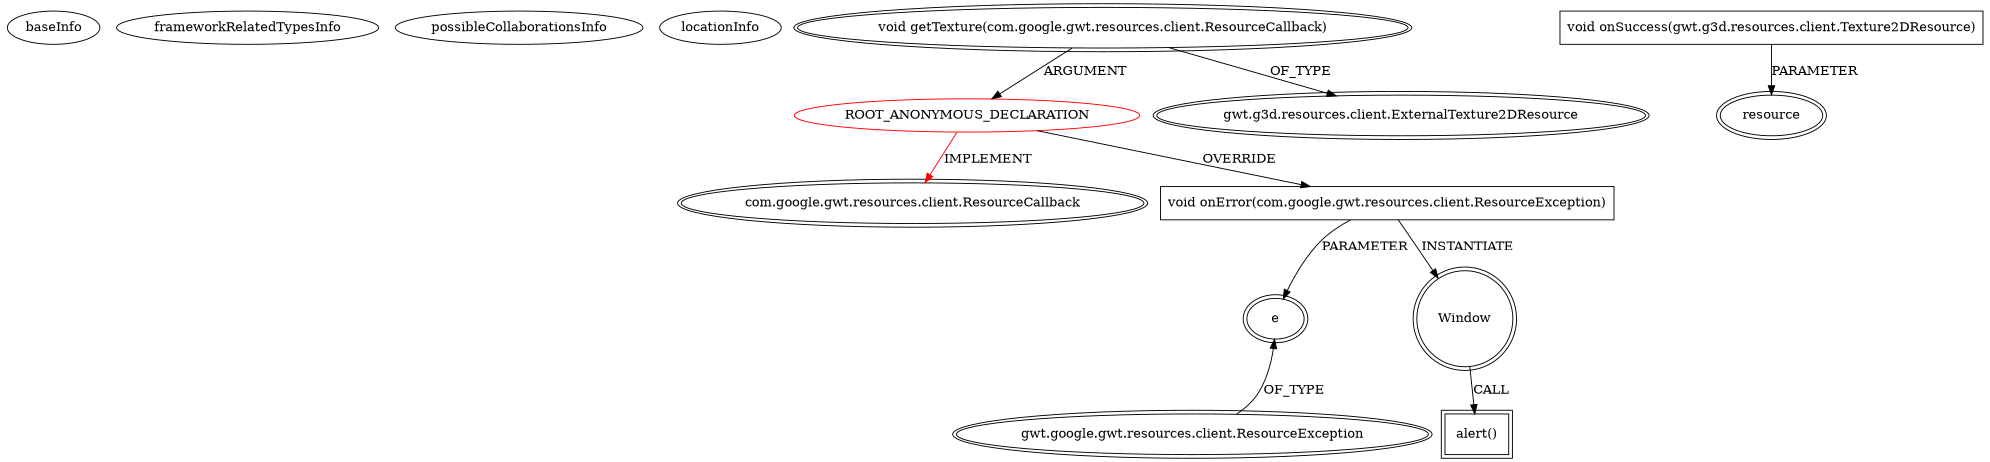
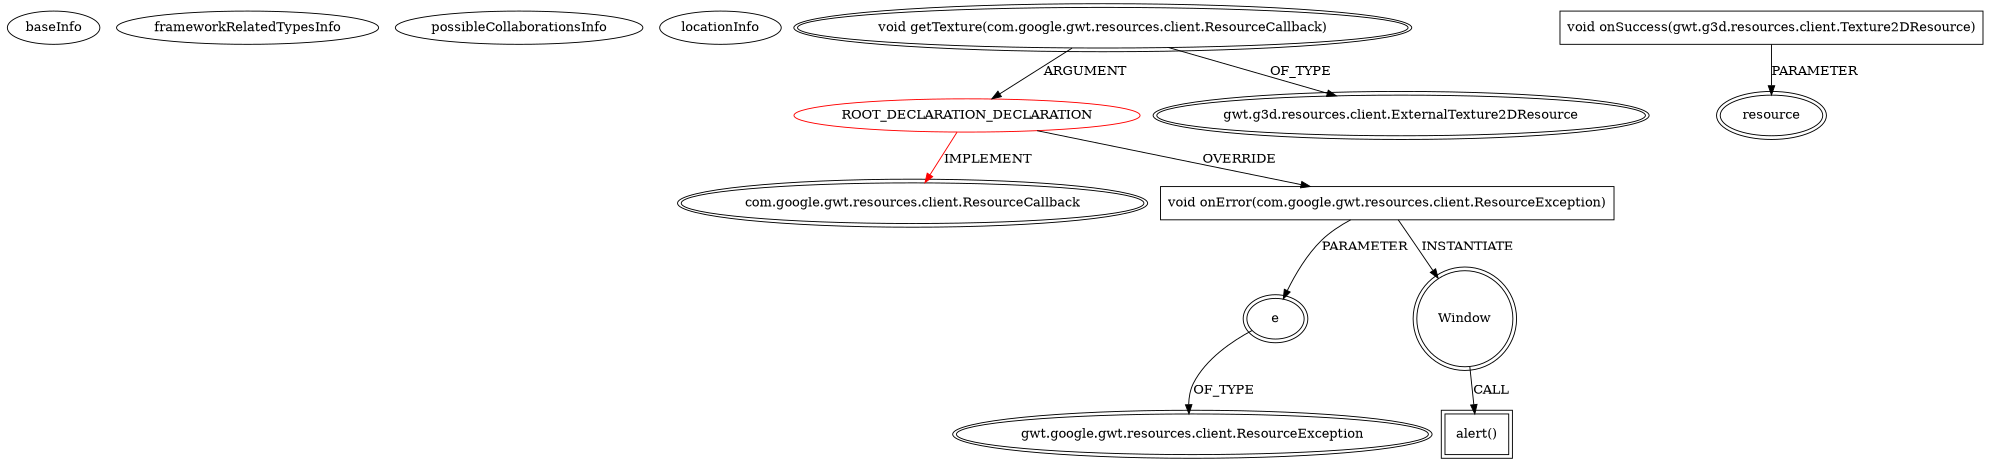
node "ROOT_ANONYMOUS_DECLARATION": label "ROOT_ANONYMOUS_DECLARATION" -> "ROOT_DECLARATION_DECLARATION"
edge "gwt.google.gwt.resources.client.ResourceException" -> "e": reversed
